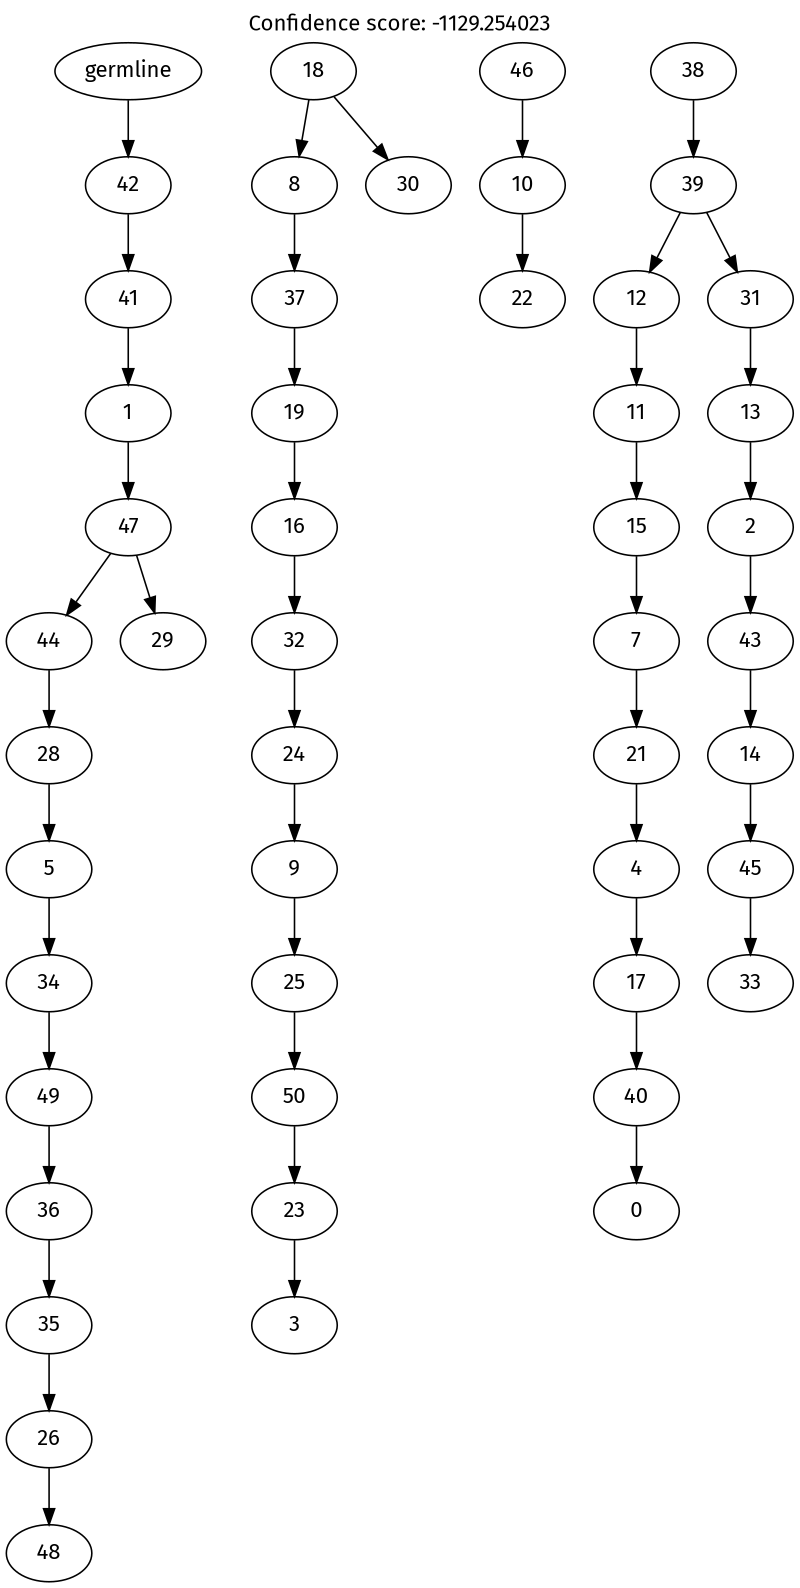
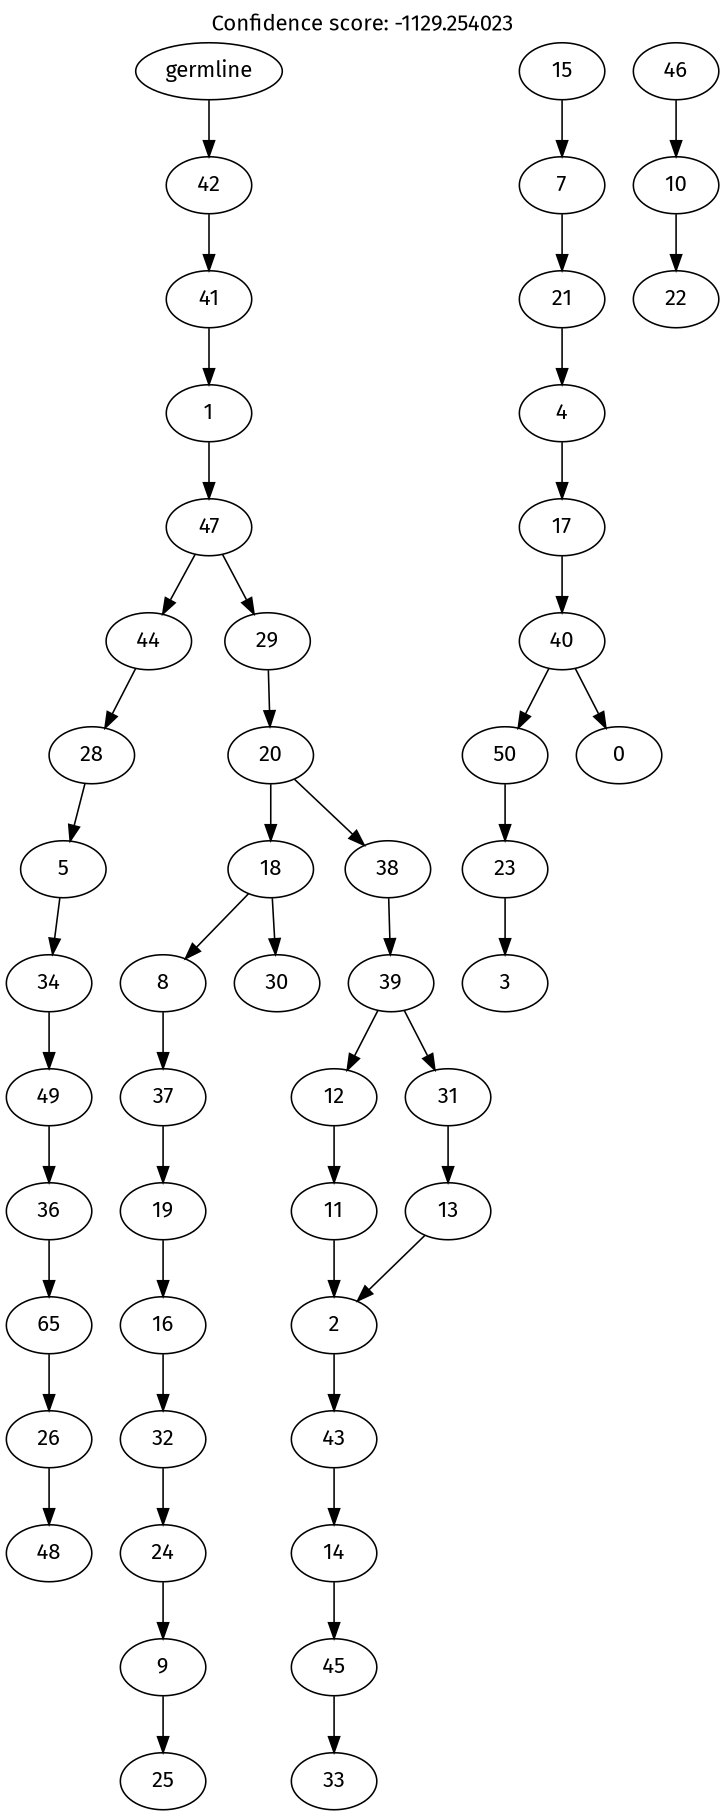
edge "11" -> "15": now "11" -> "2"
node "20": added
edge "25" -> "50": now "40" -> "50"
node "35": label "35" -> "65"
